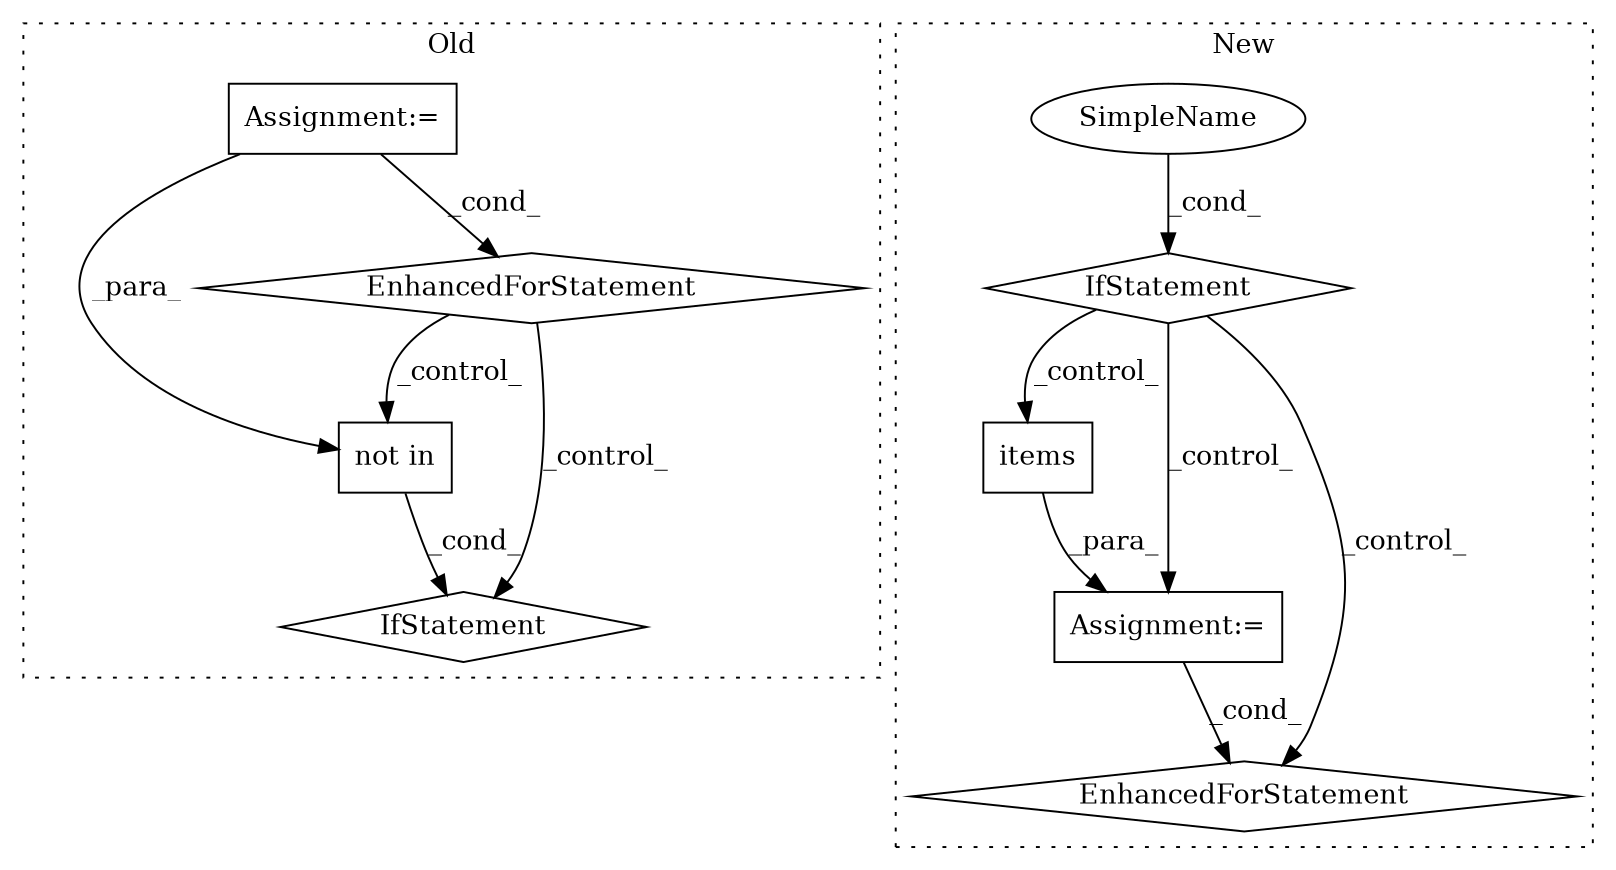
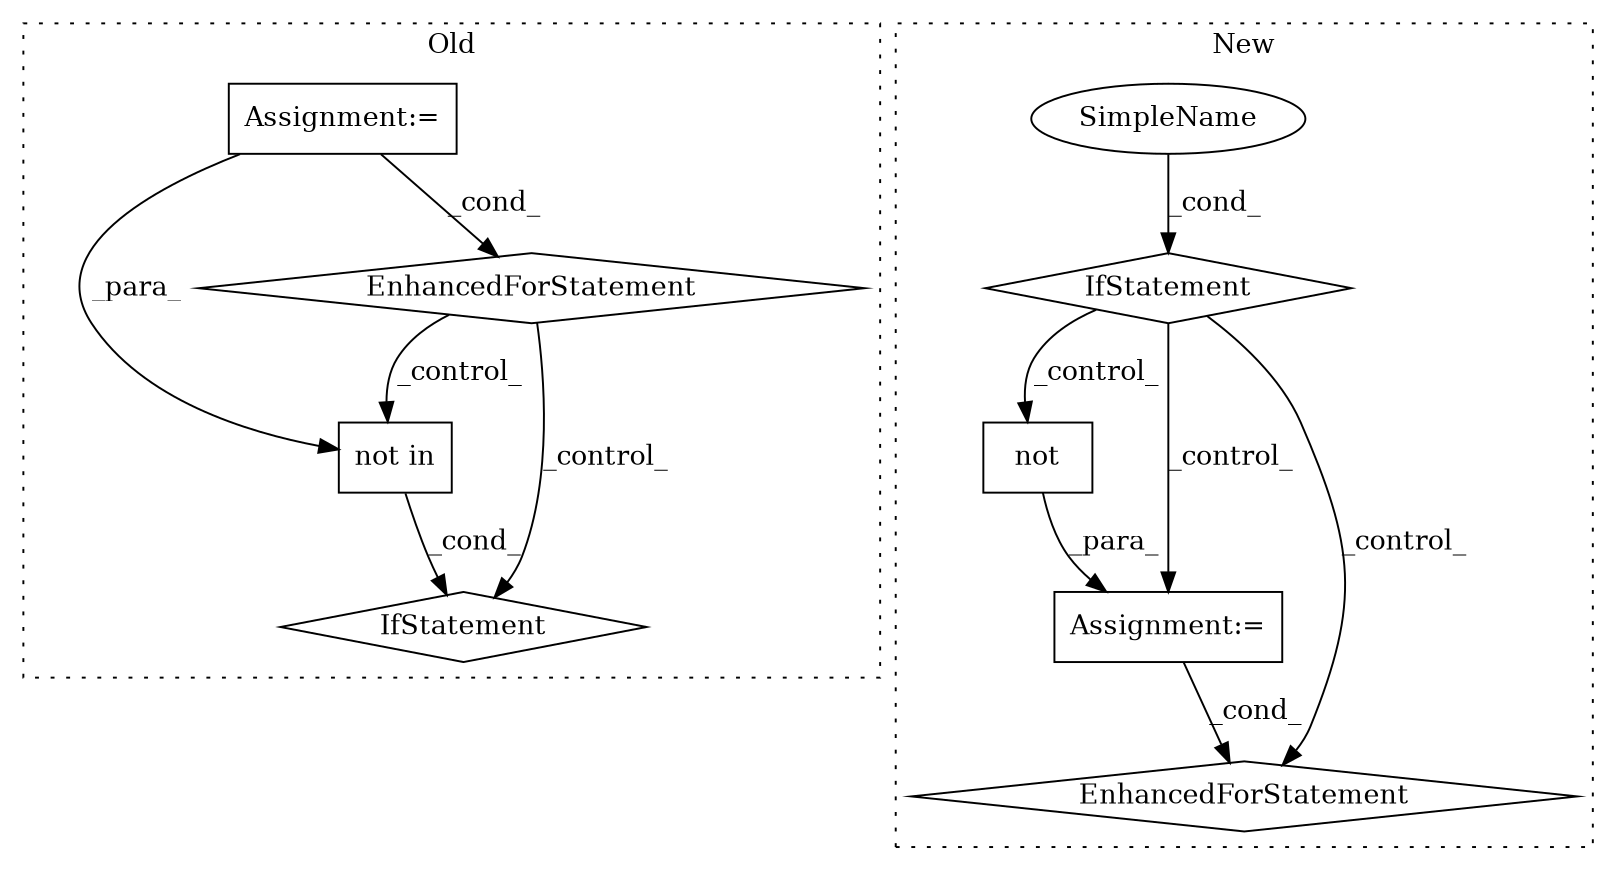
node "items": label "items" -> "not"
